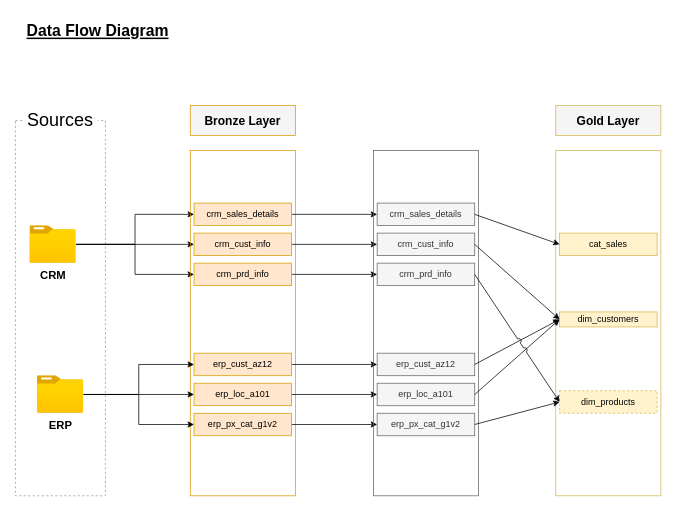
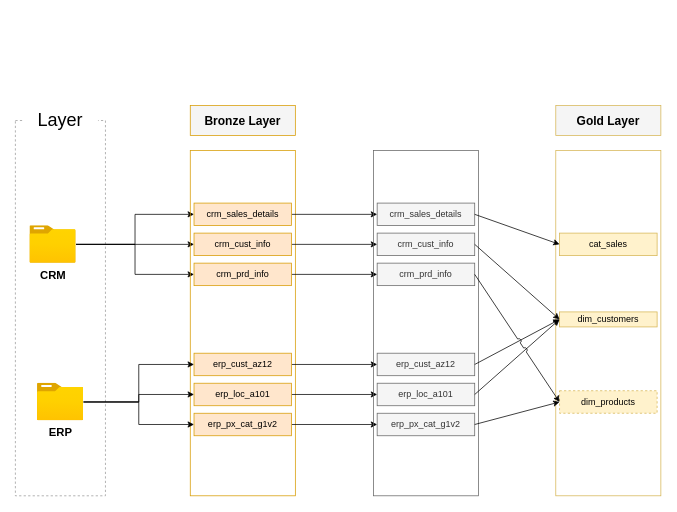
node "Data Flow Diagram": removed
node "Sources": label "Sources" -> "Layer"
node "ERP": moved (60, 394) -> (60, 402)
